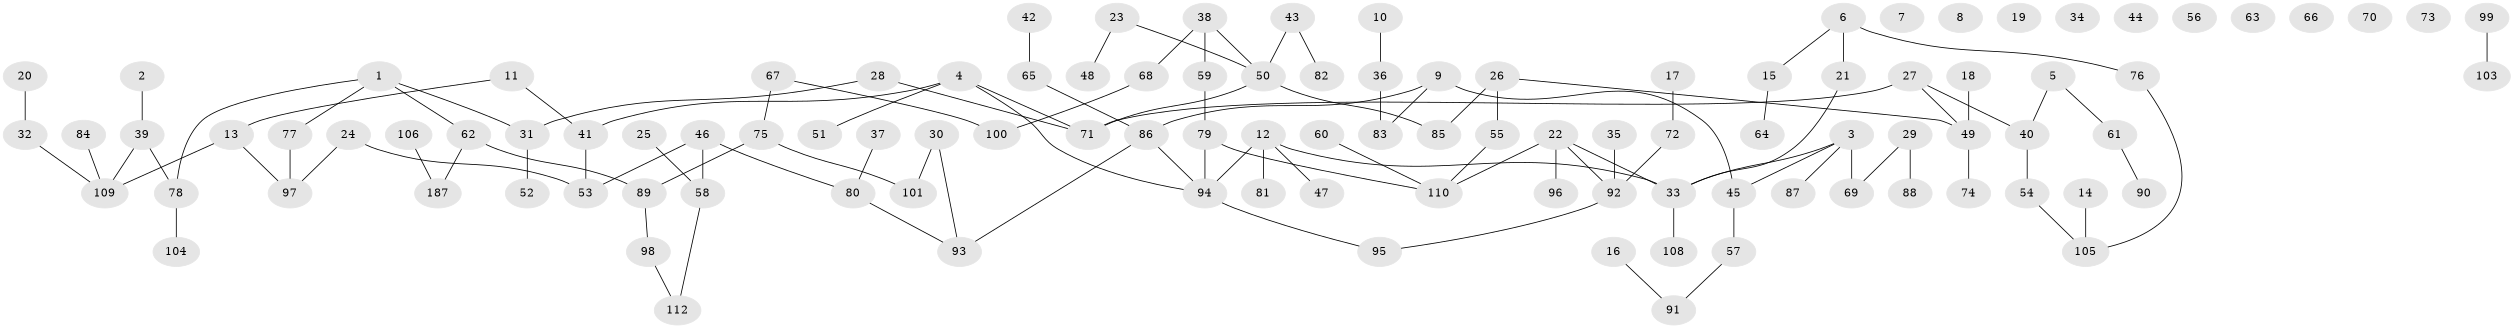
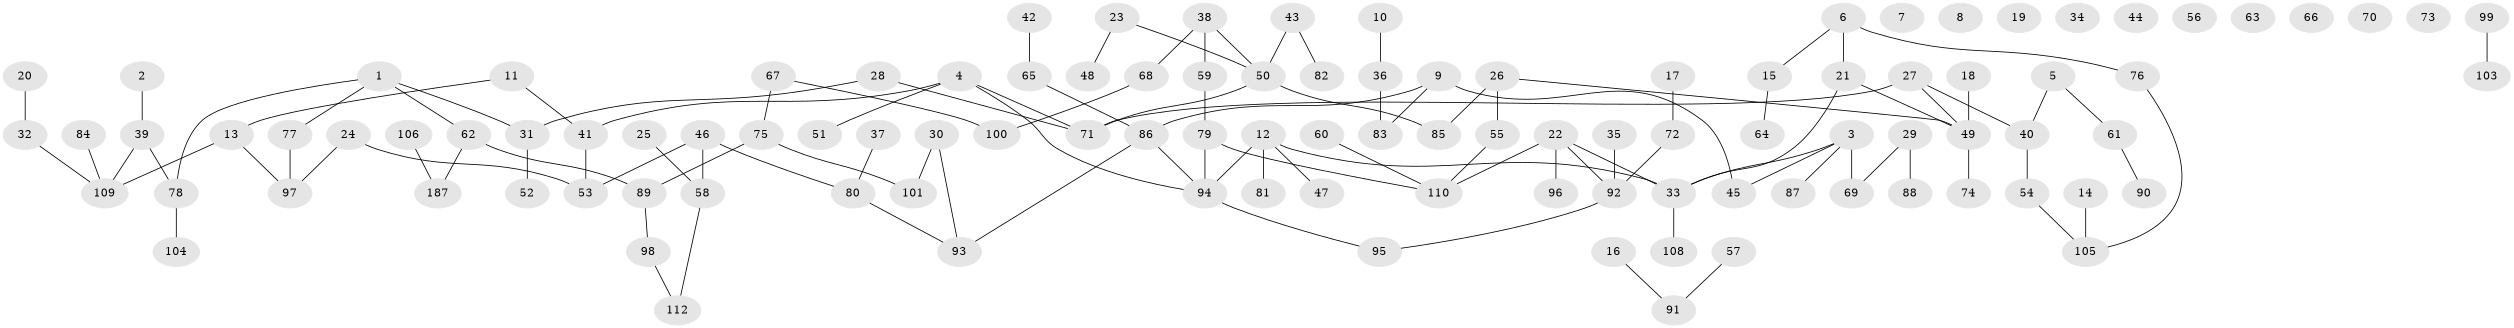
edge "21" -- "49": added
edge "45" -- "57": removed
